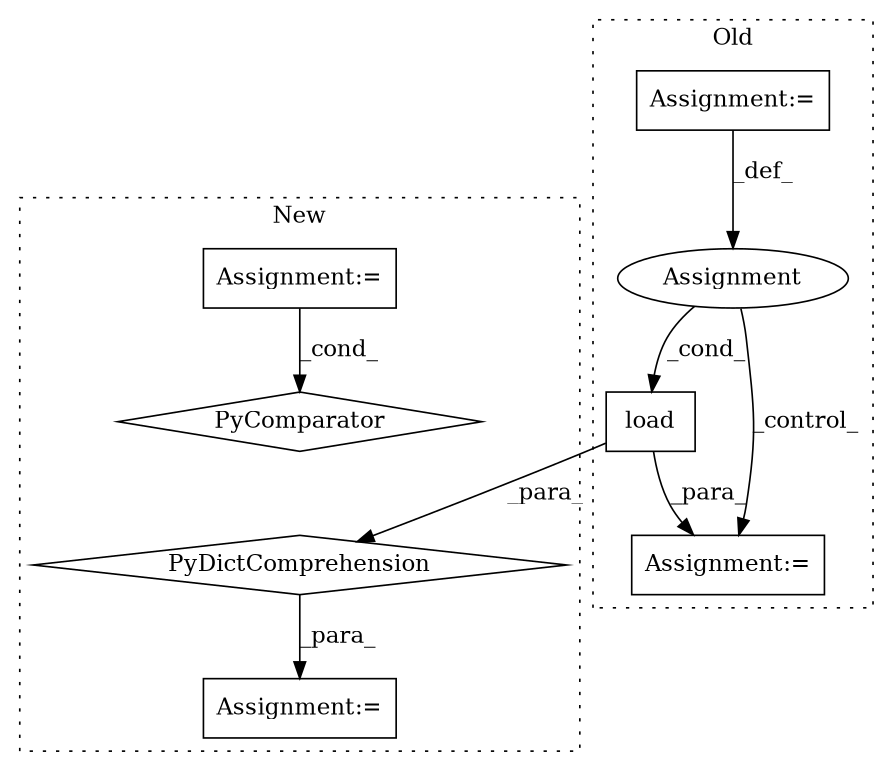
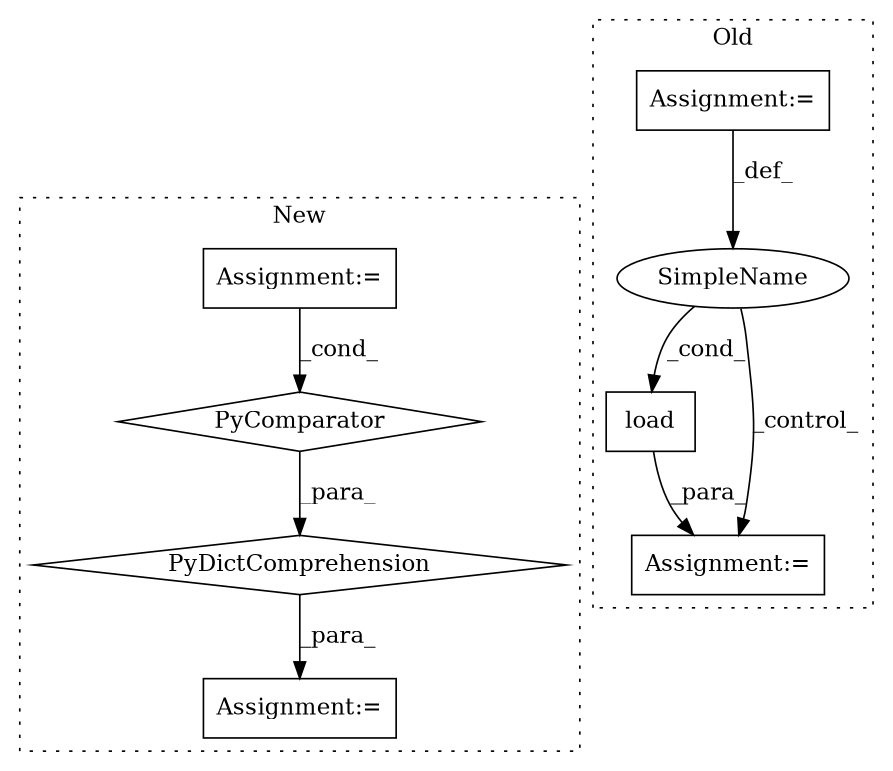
node "Assignment": label "Assignment" -> "SimpleName"
edge "load" -> "PyDictComprehension": now "PyComparator" -> "PyDictComprehension"
